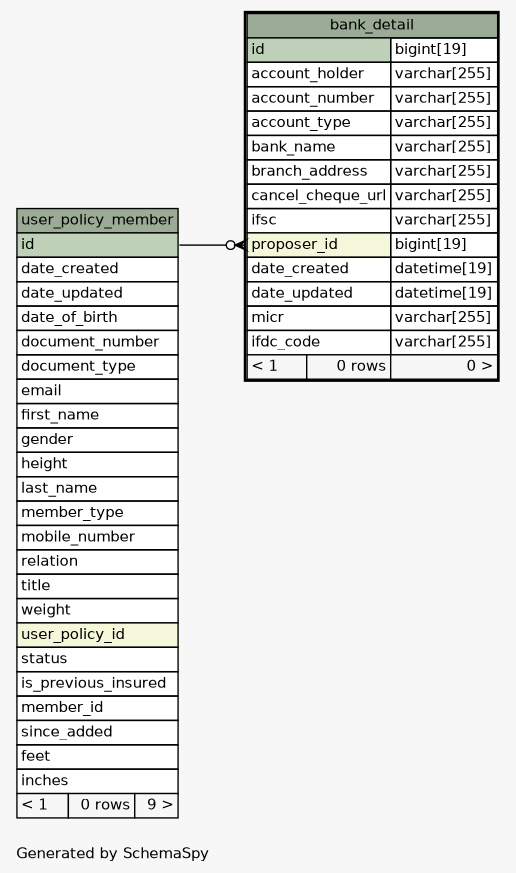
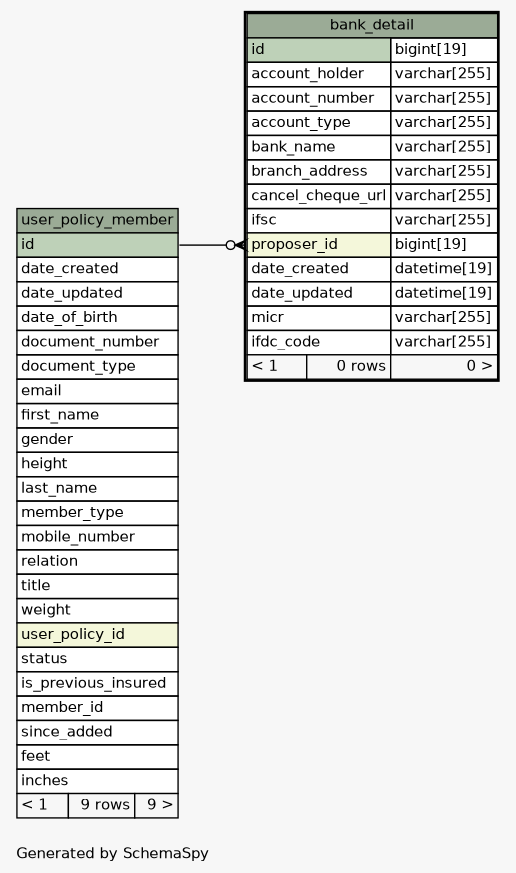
node "user_policy_member": text "0 rows" -> "9 rows"
